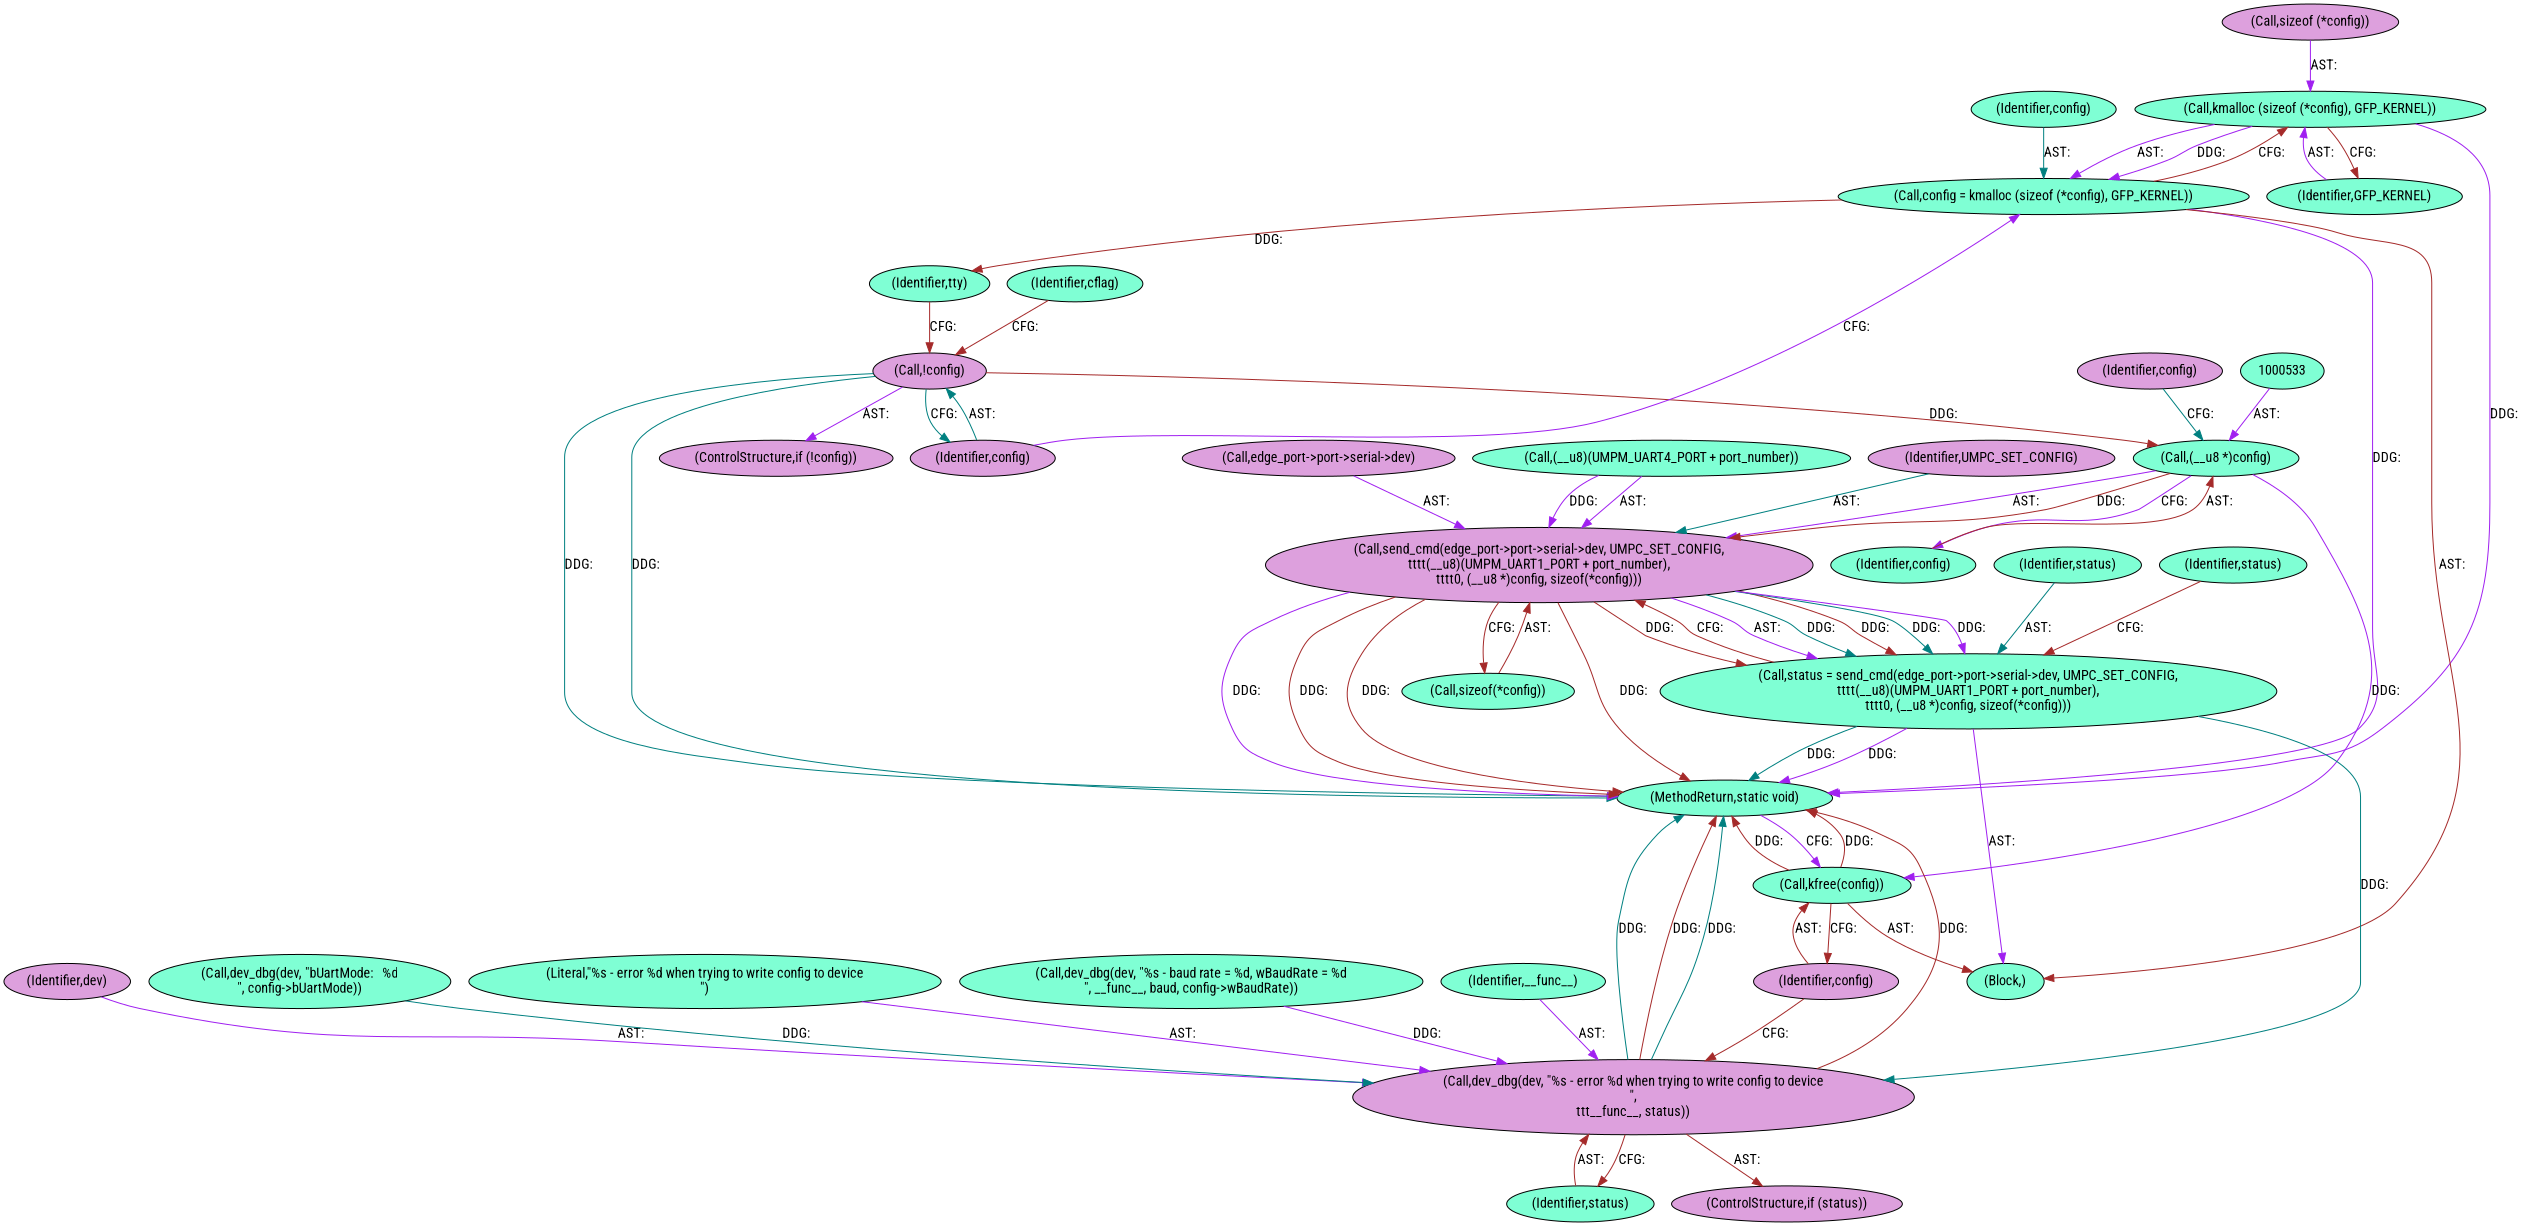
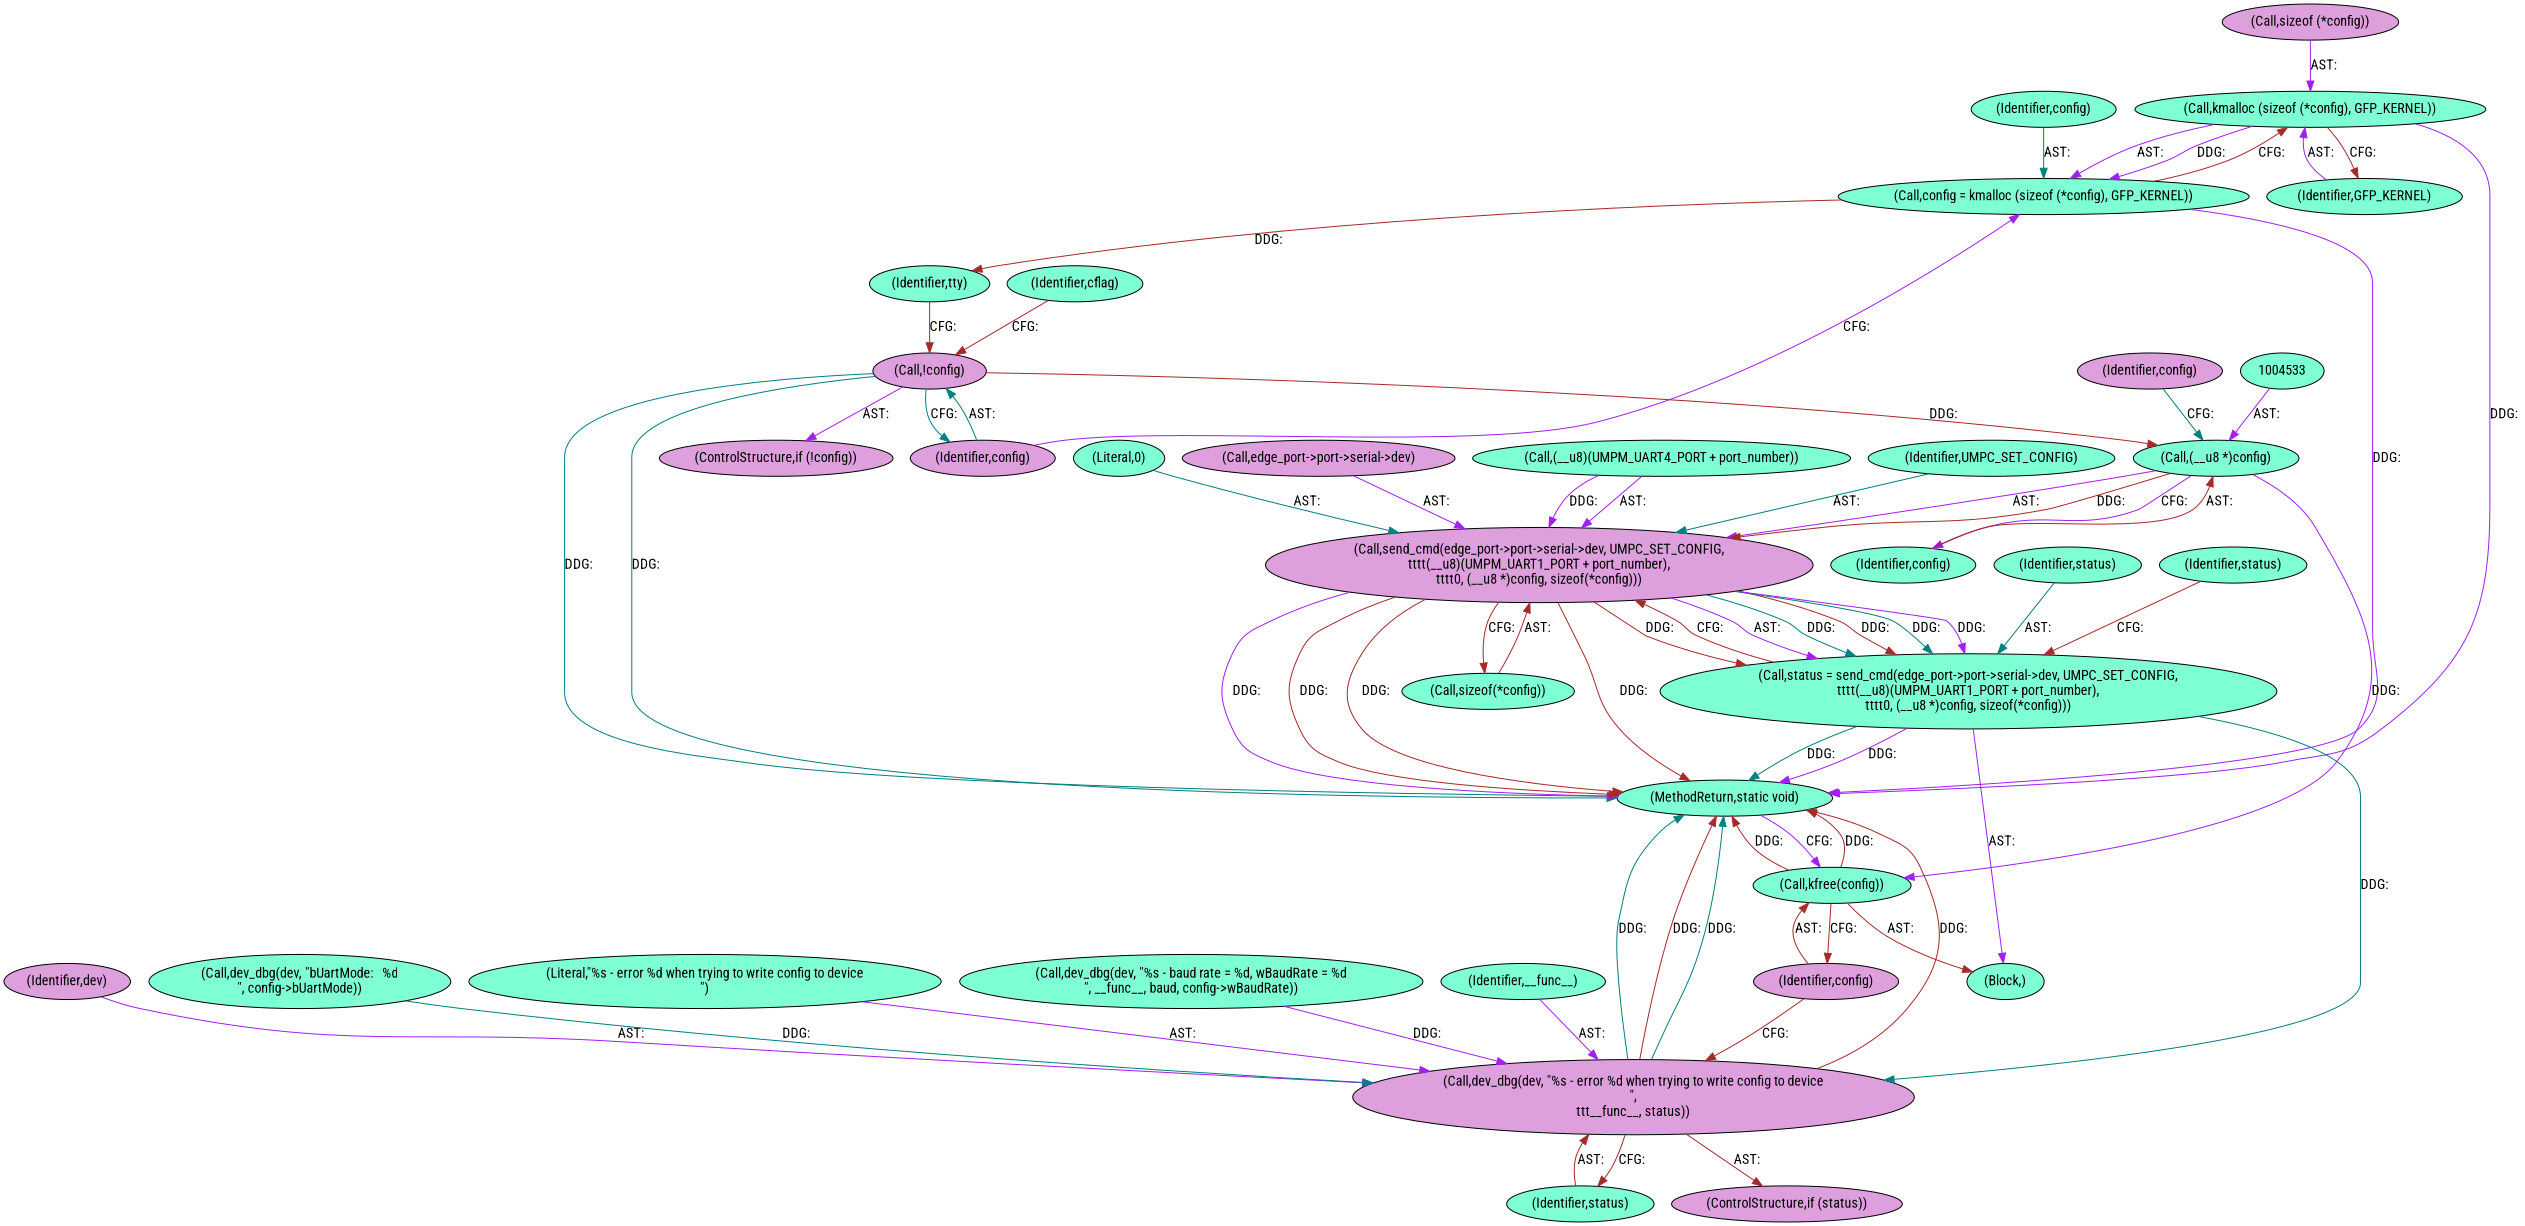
node "1000533": label "1000533" -> "1004533"
node "(Literal,0)": added
node "(Identifier,UMPC_SET_CONFIG)": fillcolor plum -> aquamarine
edge "(Call,config = kmalloc (sizeof (*config), GFP_KERNEL))" -> "(Block,)": removed, label "AST:"
